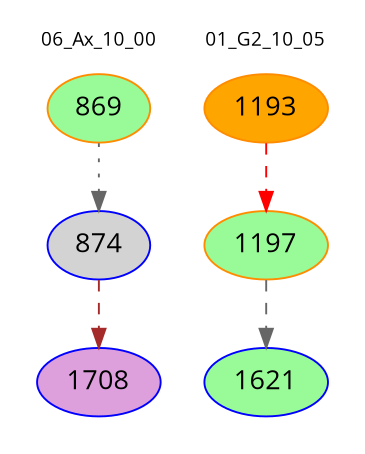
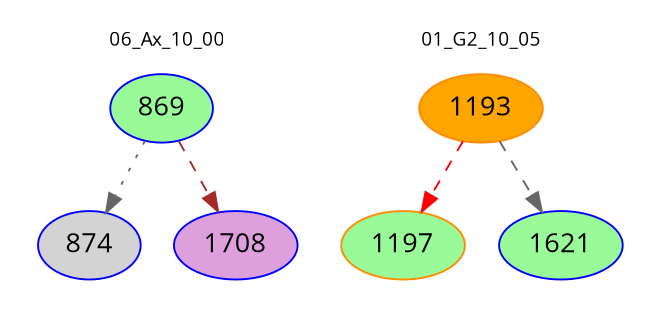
node "869": color darkorange -> blue
edge "874" -> "1708": now "869" -> "1708"
edge "1197" -> "1621": now "1193" -> "1621"
